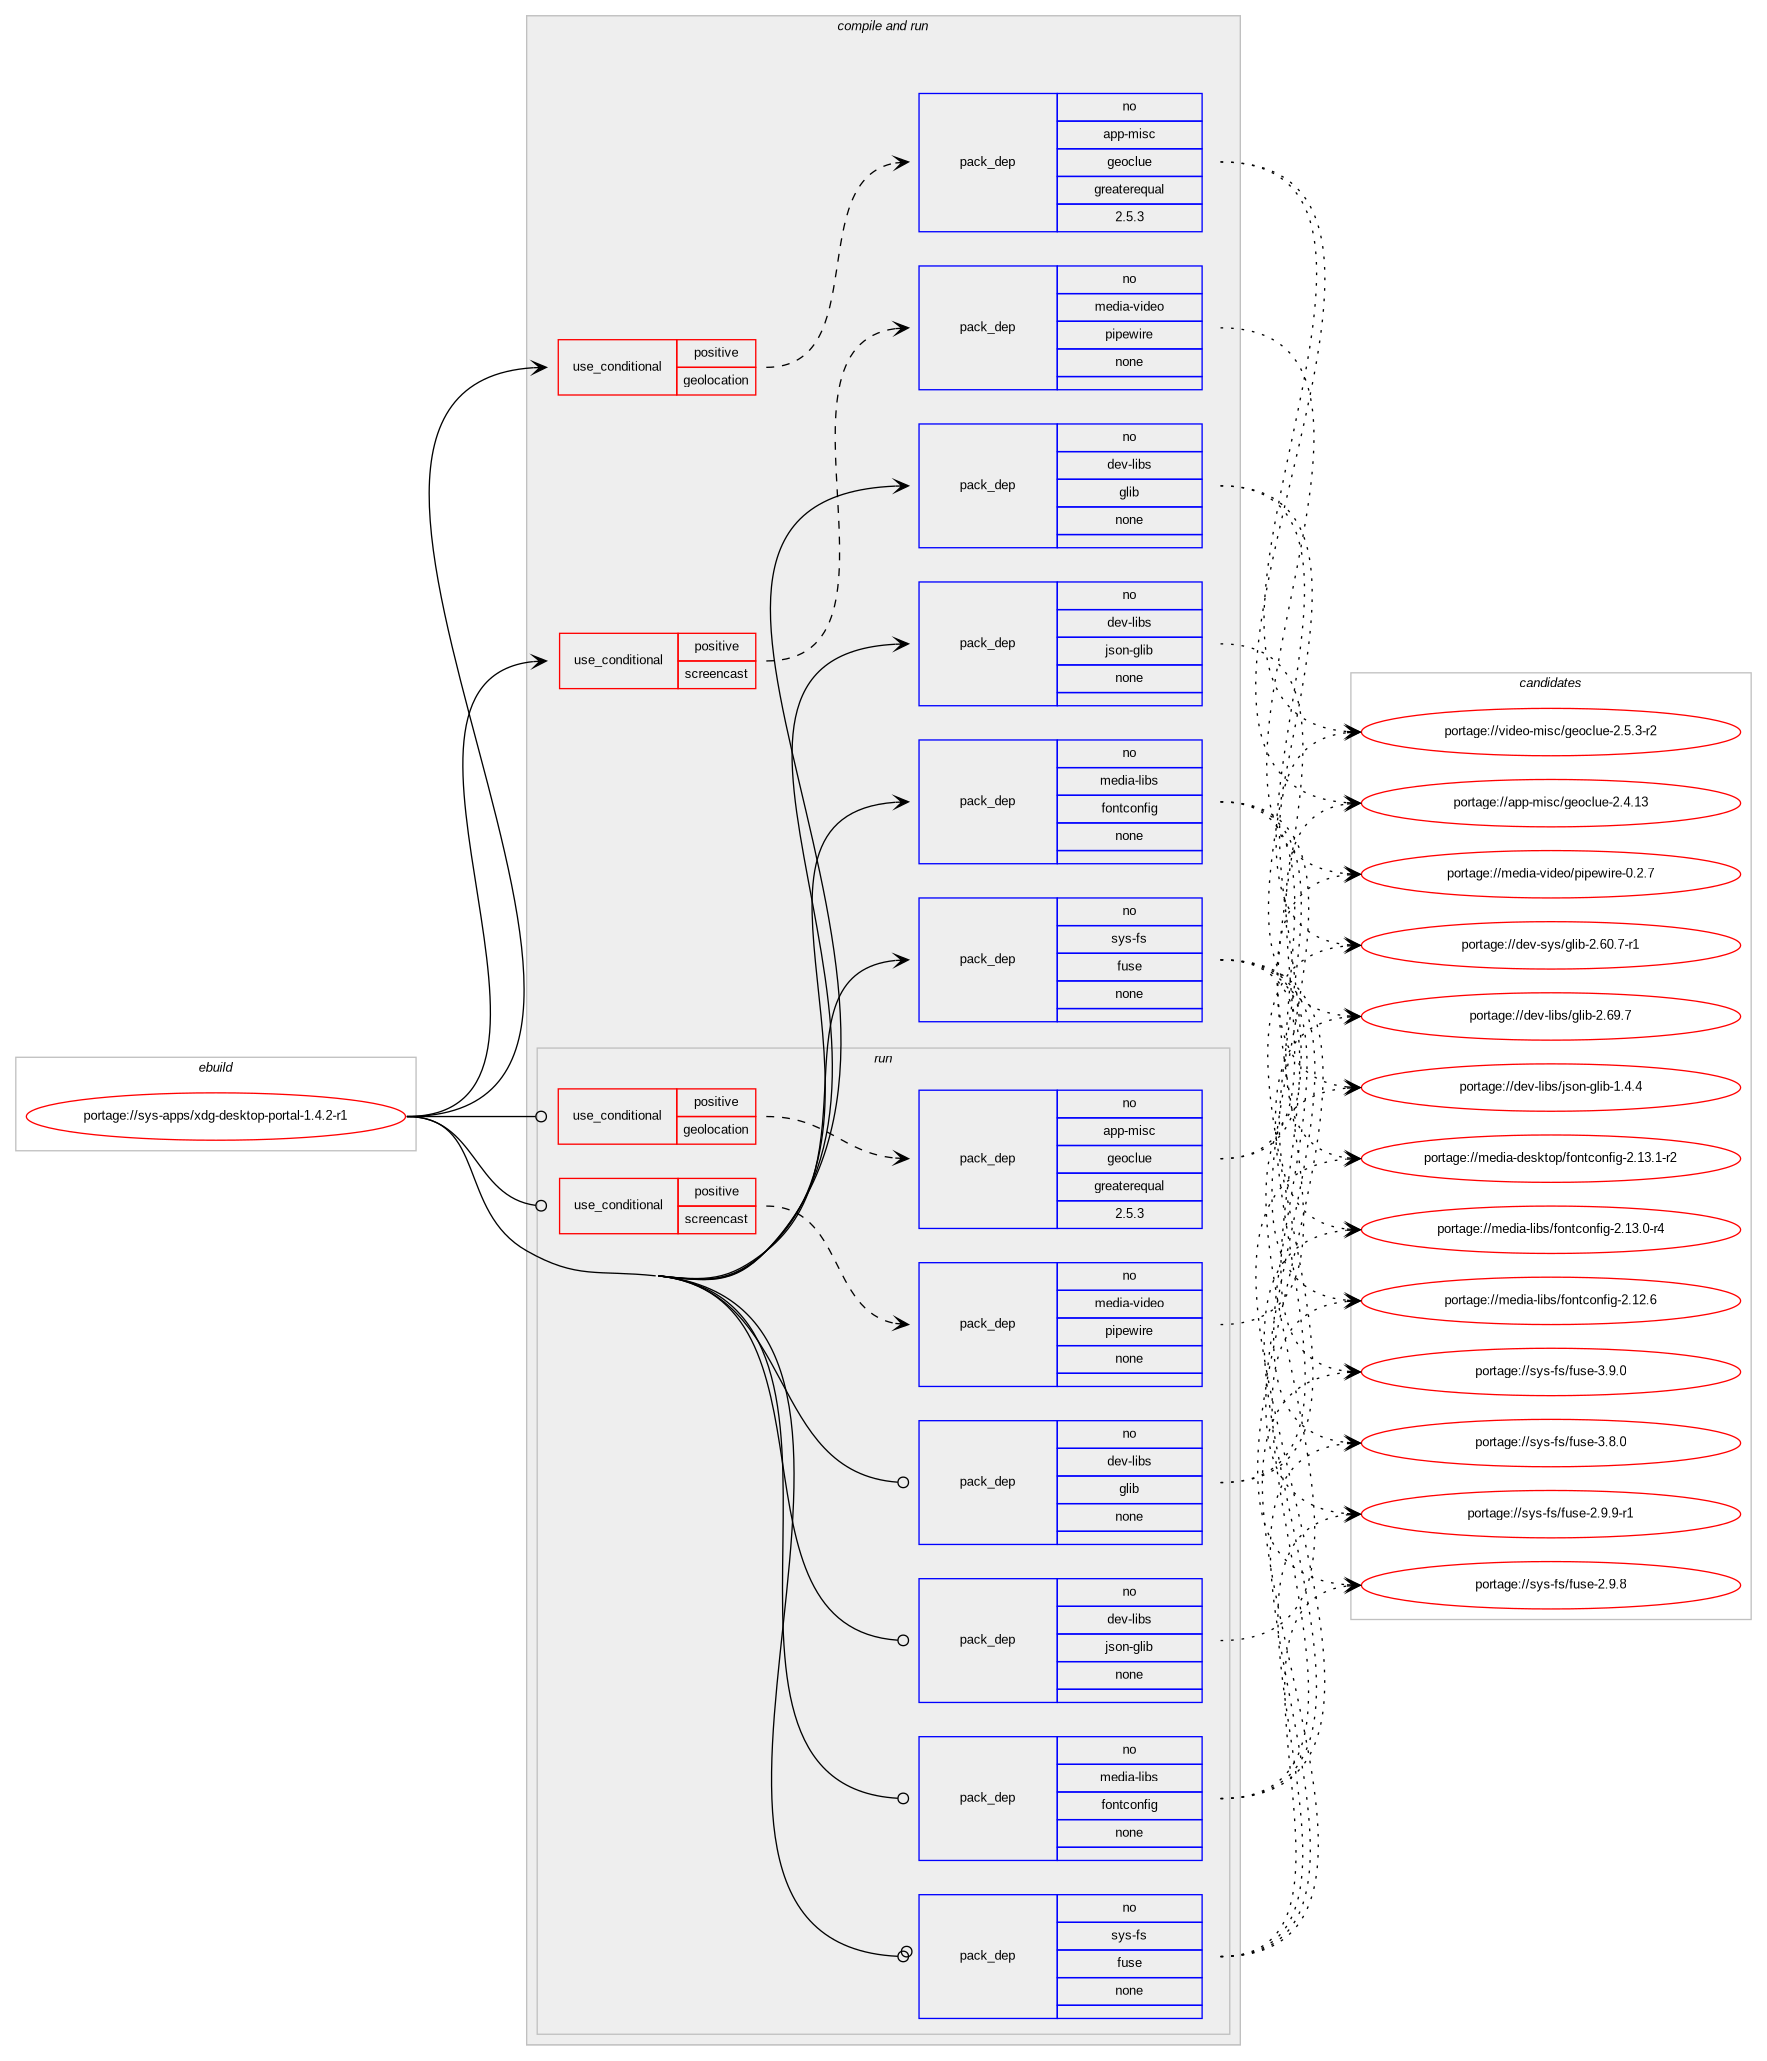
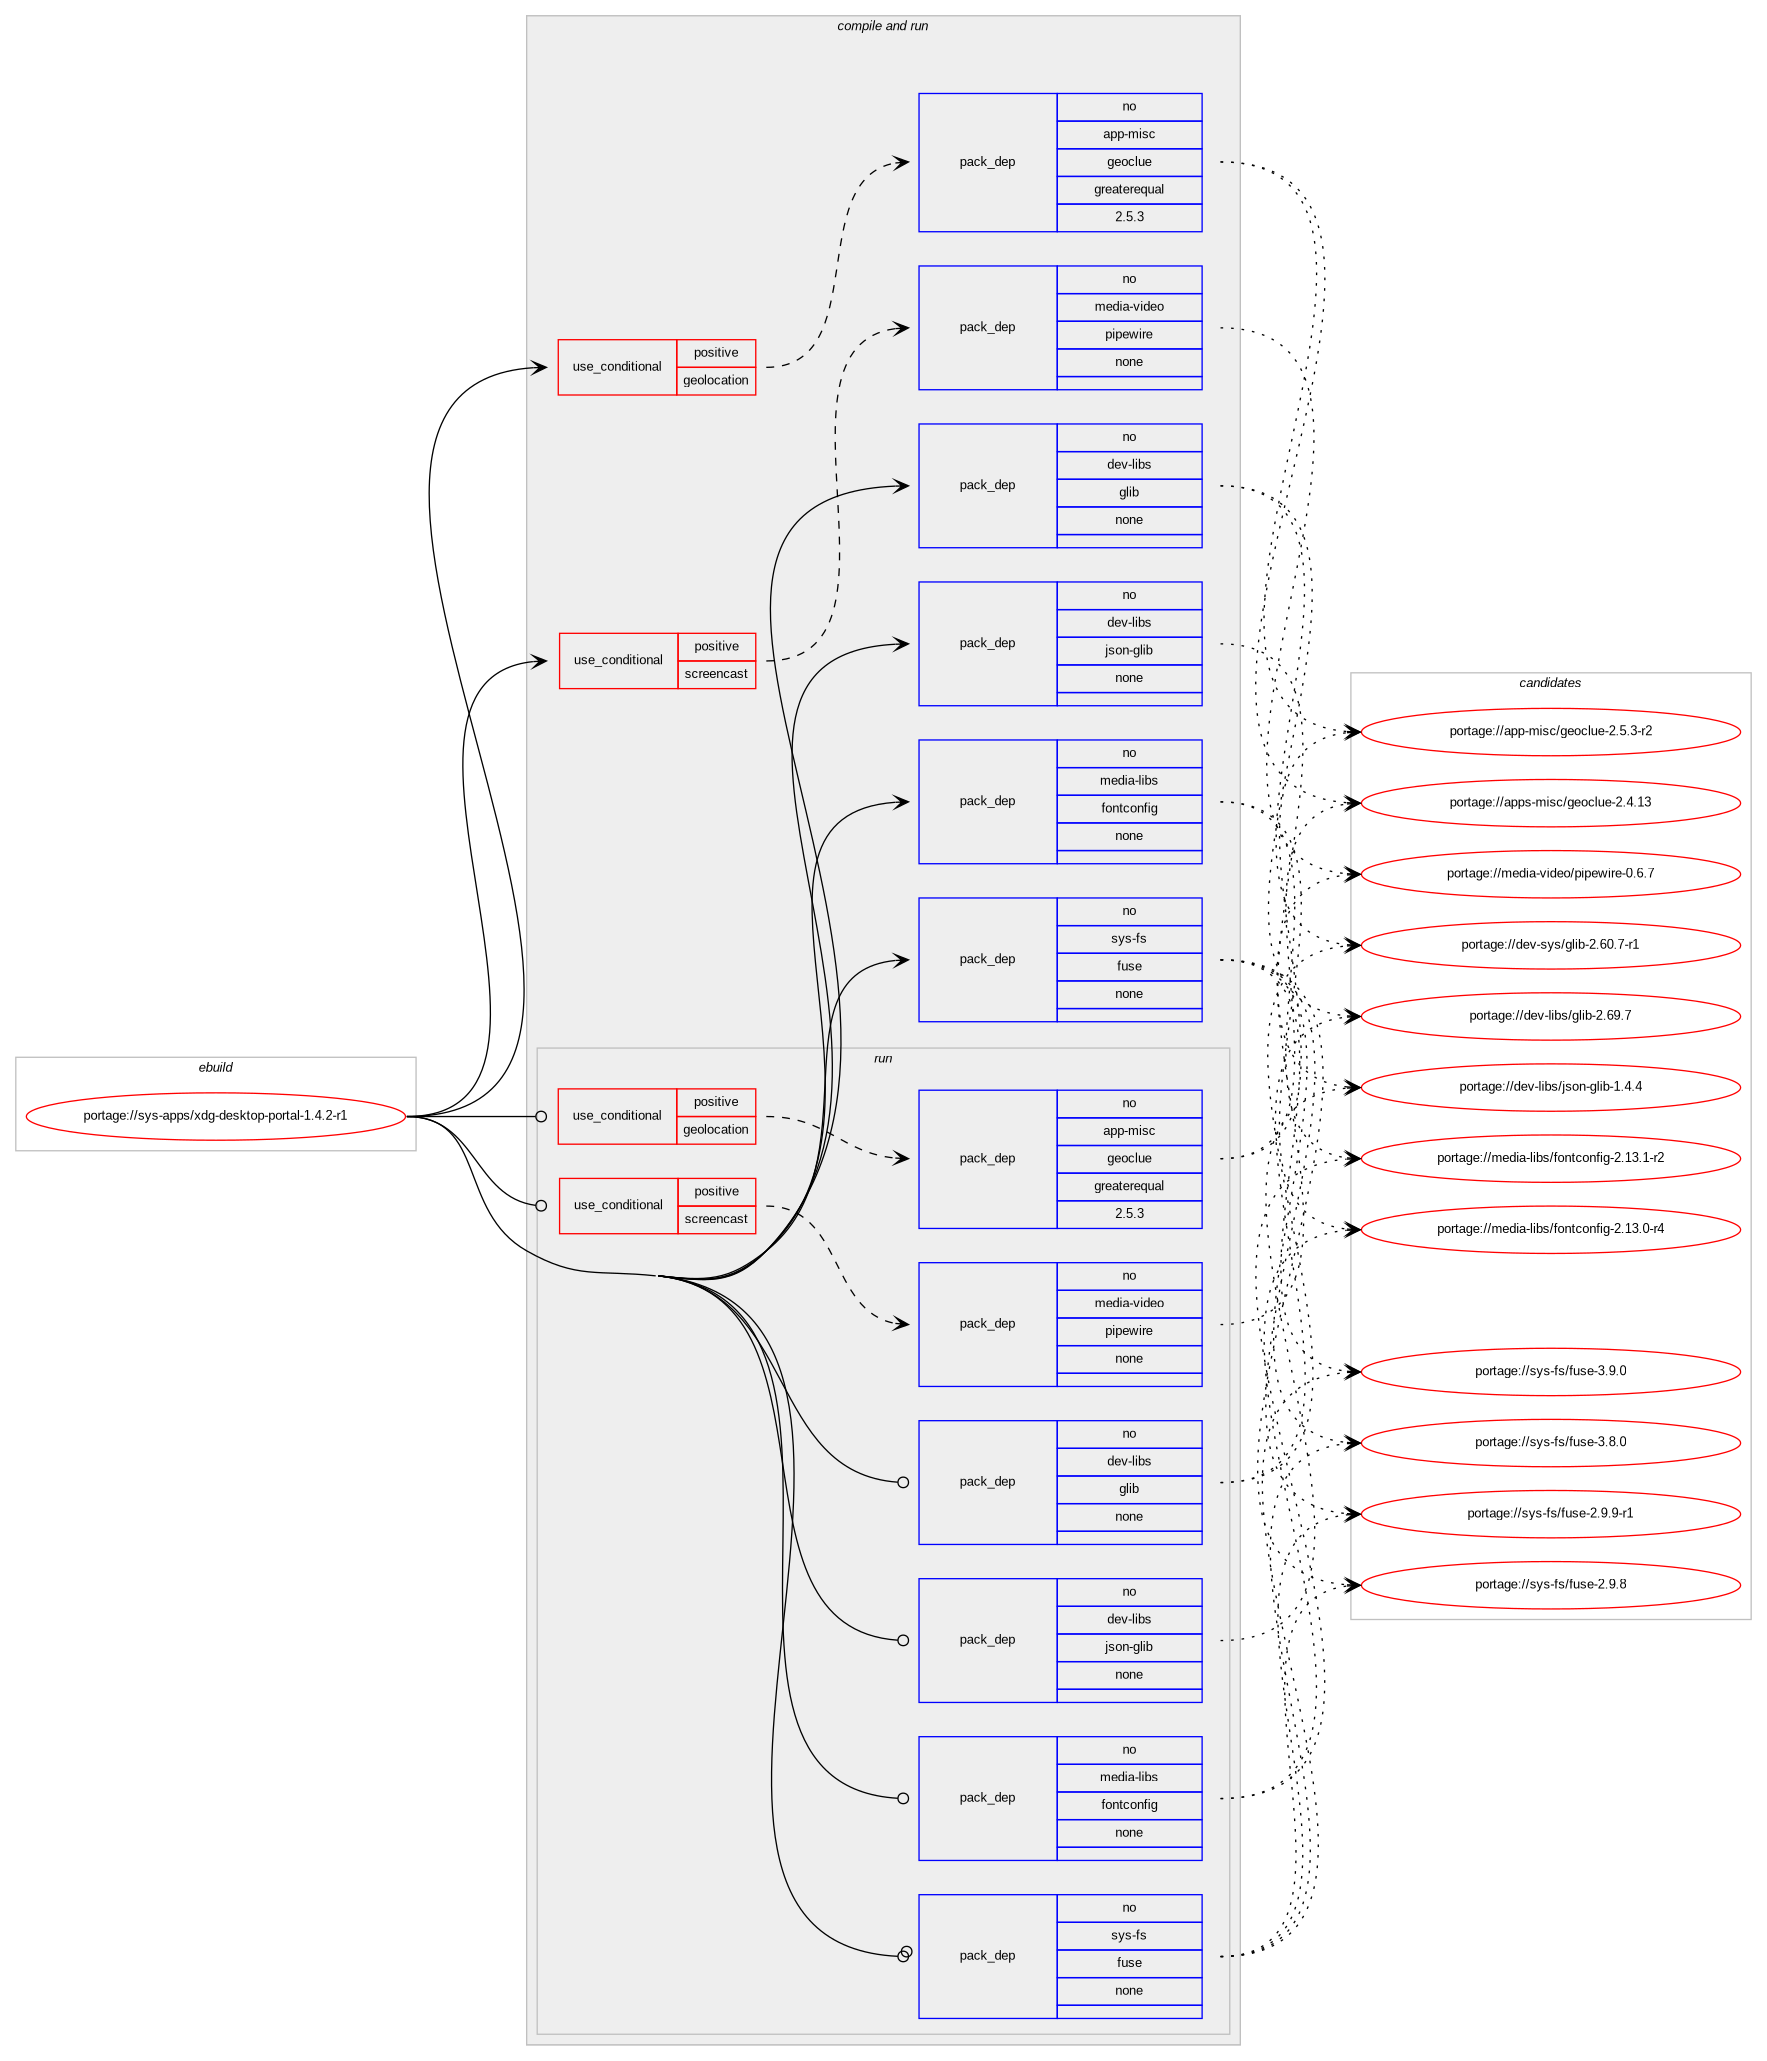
node "portage://video-misc/geoclue-2.5.3-r2": label "portage://video-misc/geoclue-2.5.3-r2" -> "portage://app-misc/geoclue-2.5.3-r2"
node "portage://app-misc/geoclue-2.4.13": label "portage://app-misc/geoclue-2.4.13" -> "portage://apps-misc/geoclue-2.4.13"
node "portage://media-video/pipewire-0.2.7": label "portage://media-video/pipewire-0.2.7" -> "portage://media-video/pipewire-0.6.7"
node "portage://media-desktop/fontconfig-2.13.1-r2": label "portage://media-desktop/fontconfig-2.13.1-r2" -> "portage://media-libs/fontconfig-2.13.1-r2"
node "portage://media-libs/fontconfig-2.12.6": removed
